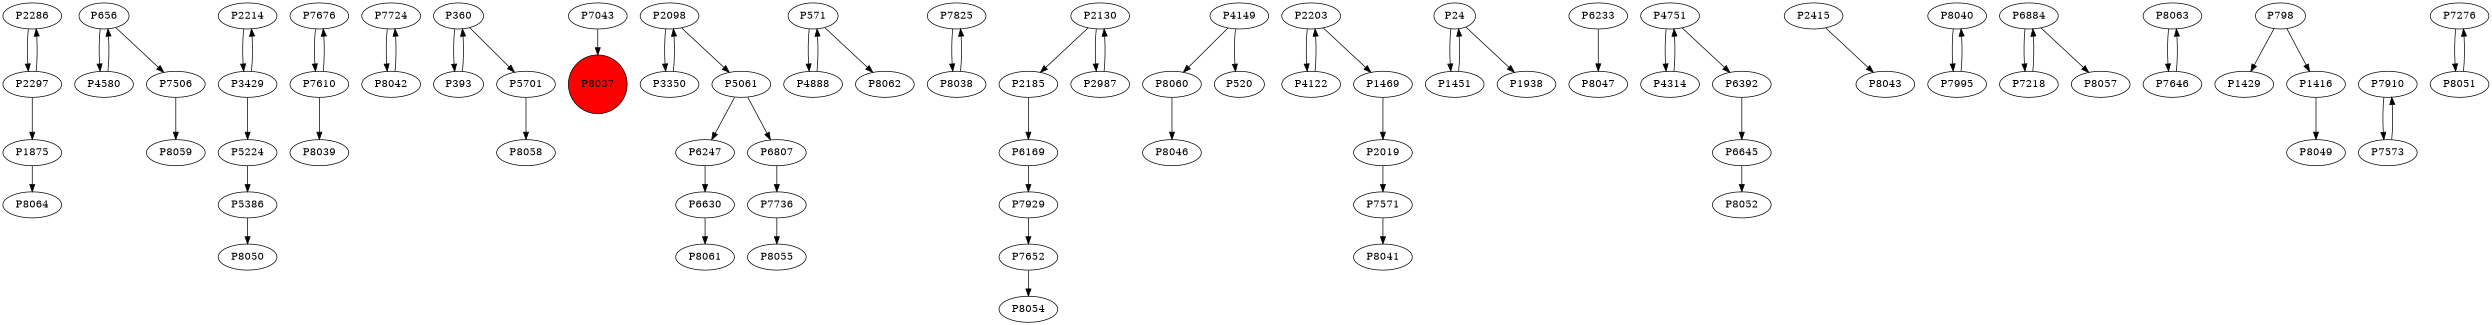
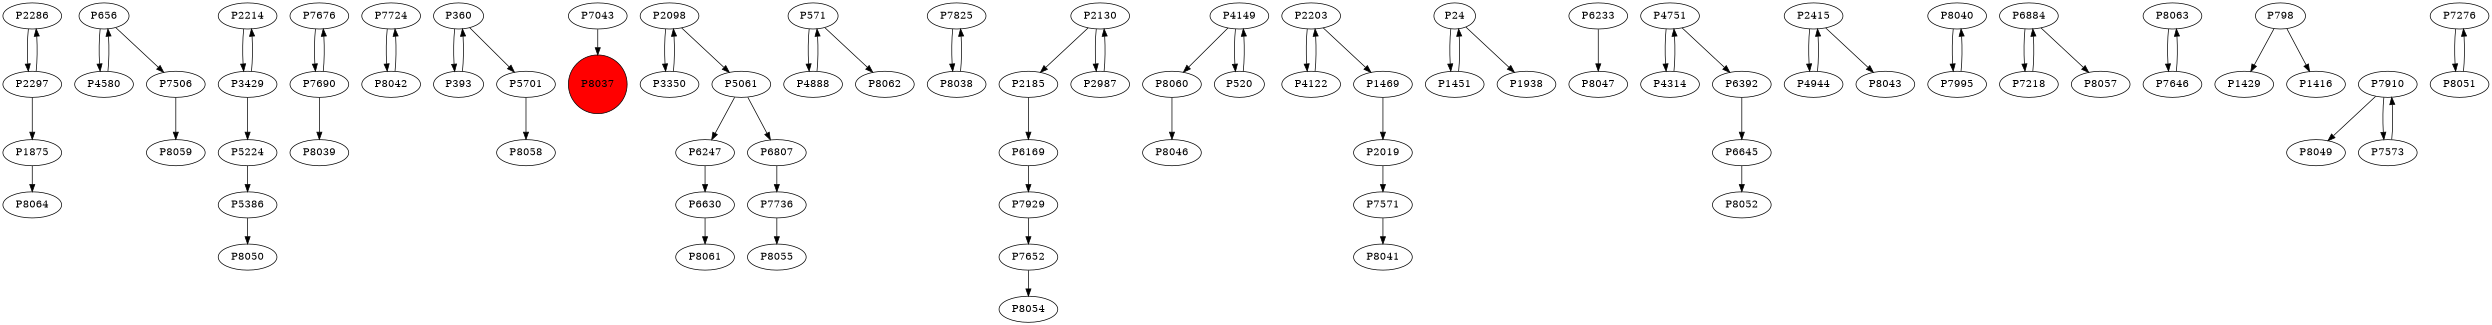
edge "P520" -> "P4149": added
node "P7610": label "P7610" -> "P7690"
node "P4944": added
edge "P1416" -> "P8049": now "P7910" -> "P8049"
